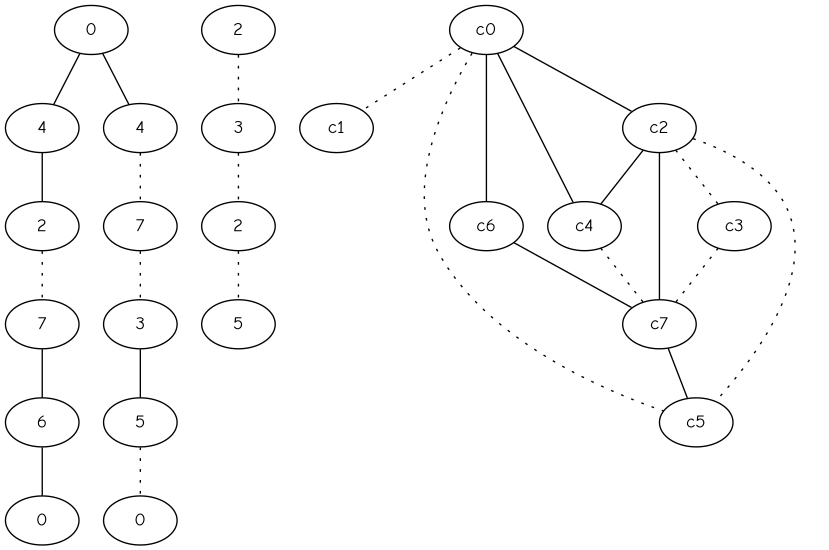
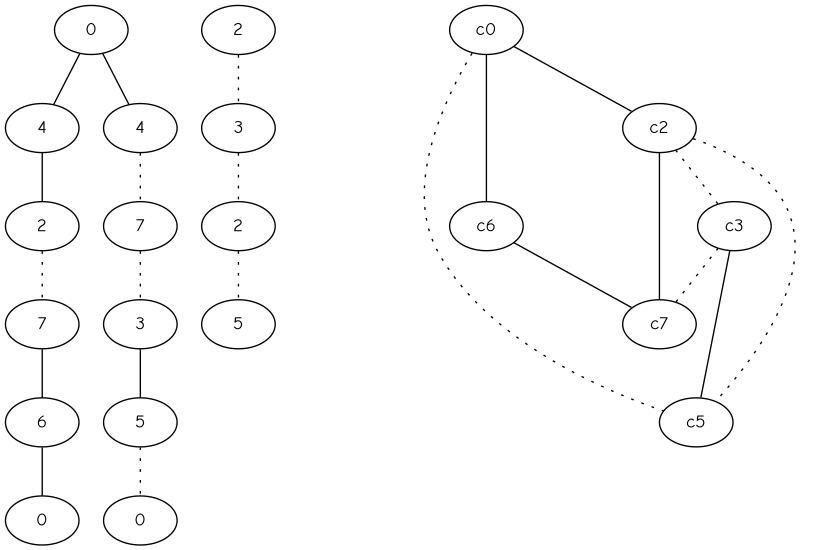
node "c1": removed
node "c4": removed
edge "c7" -- "c5": now "c3" -- "c5"
